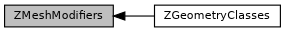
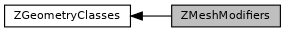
edge "ZGeometryClasses" -> "ZMeshModifiers": reversed
